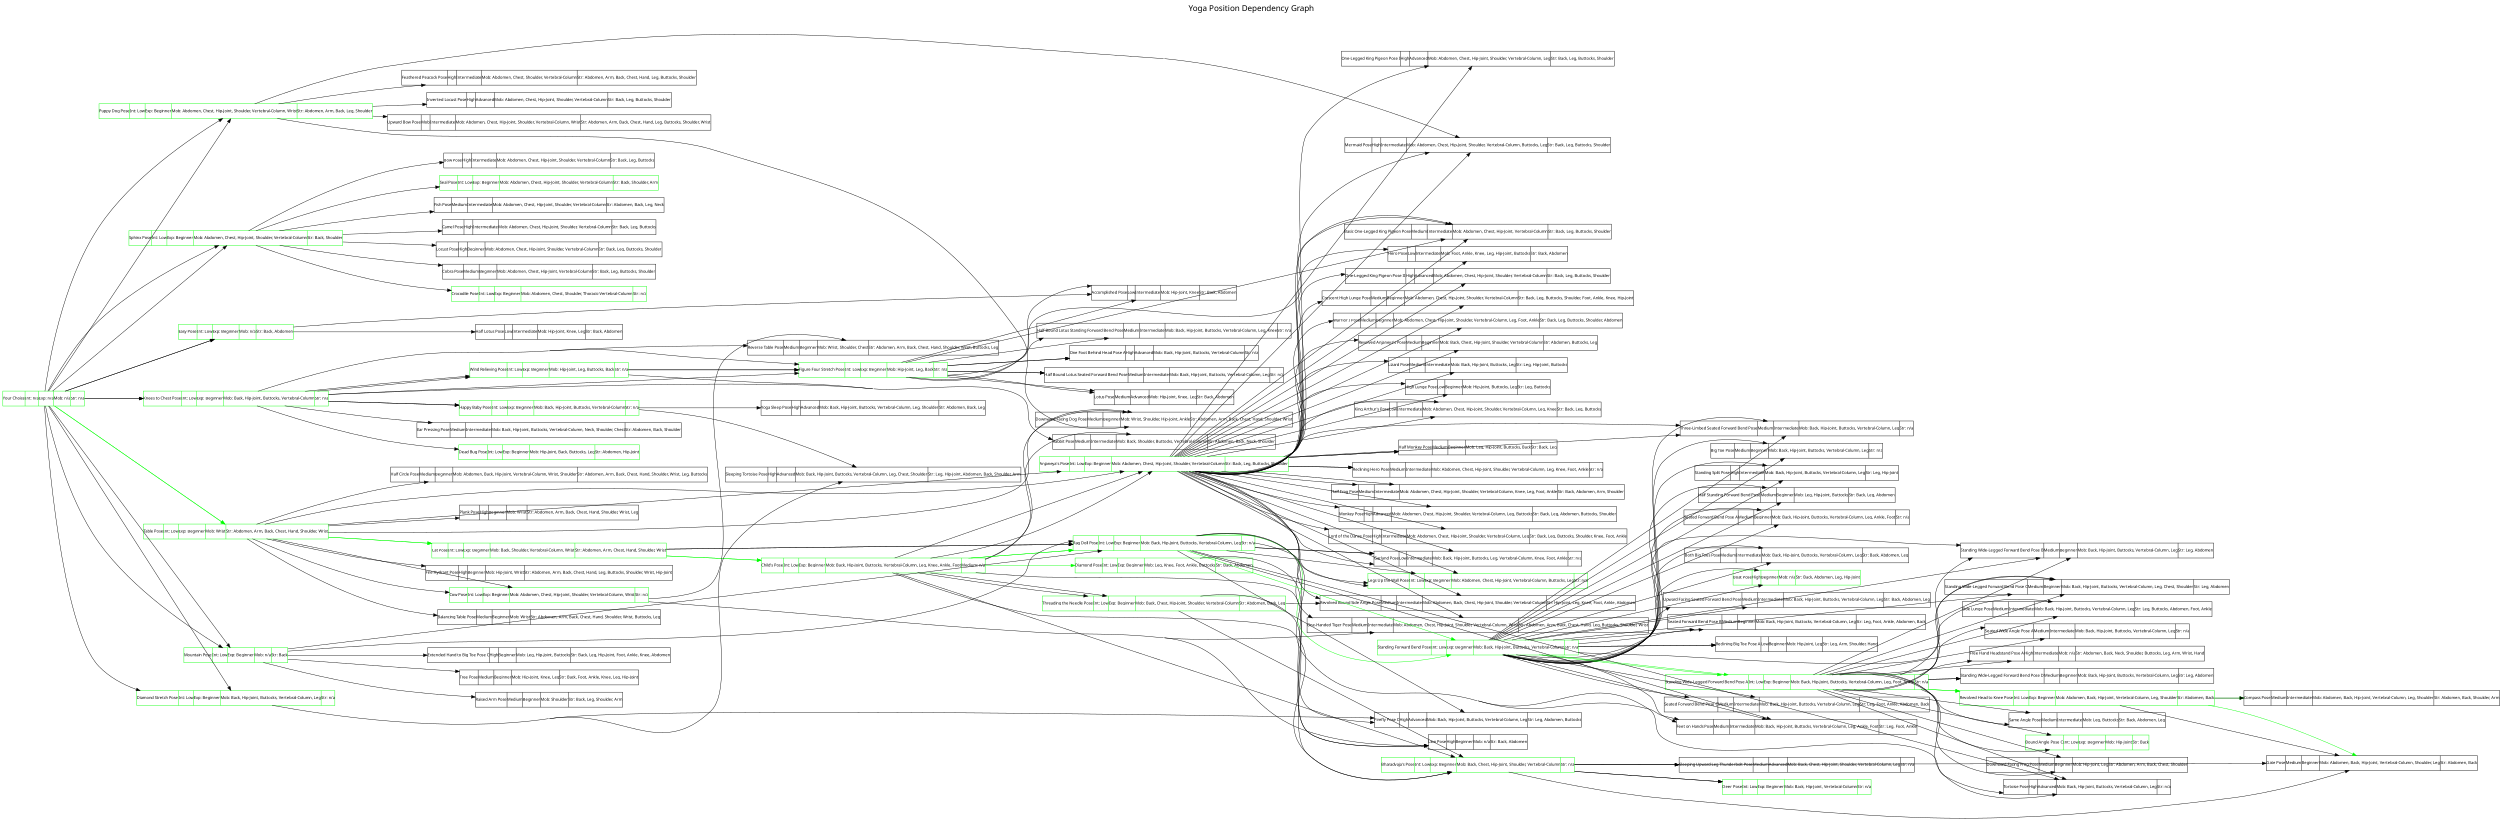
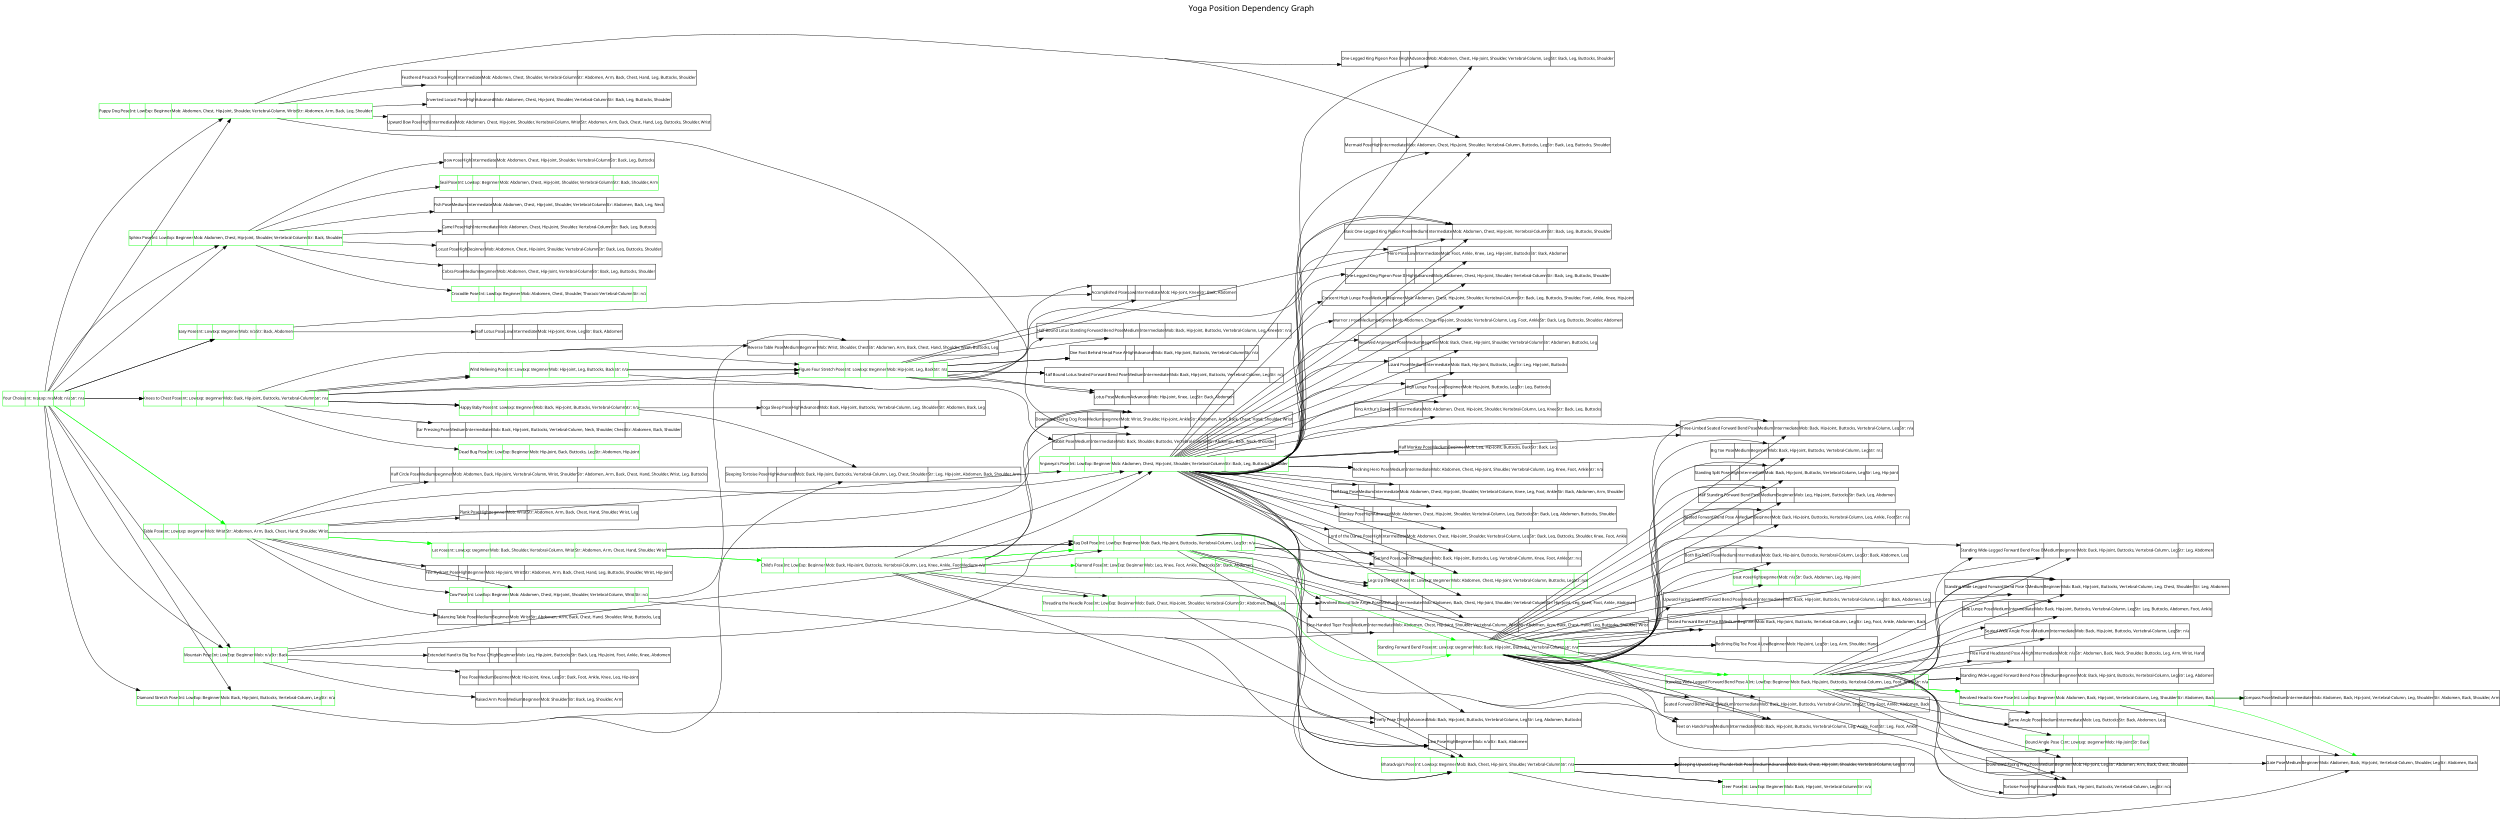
edge "Puppy Dog Pose" -> "One-Legged King Pigeon Pose I": added
node "Upward Bow Pose": text "Mob" -> "High"
